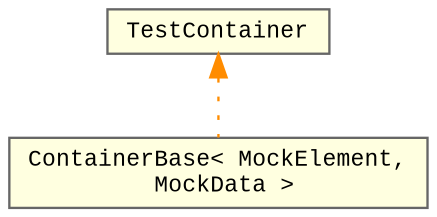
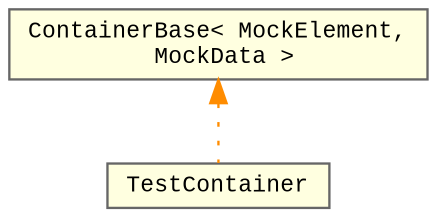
edge "ContainerBase< MockElement, MockData >" -> "TestContainer": reversed
